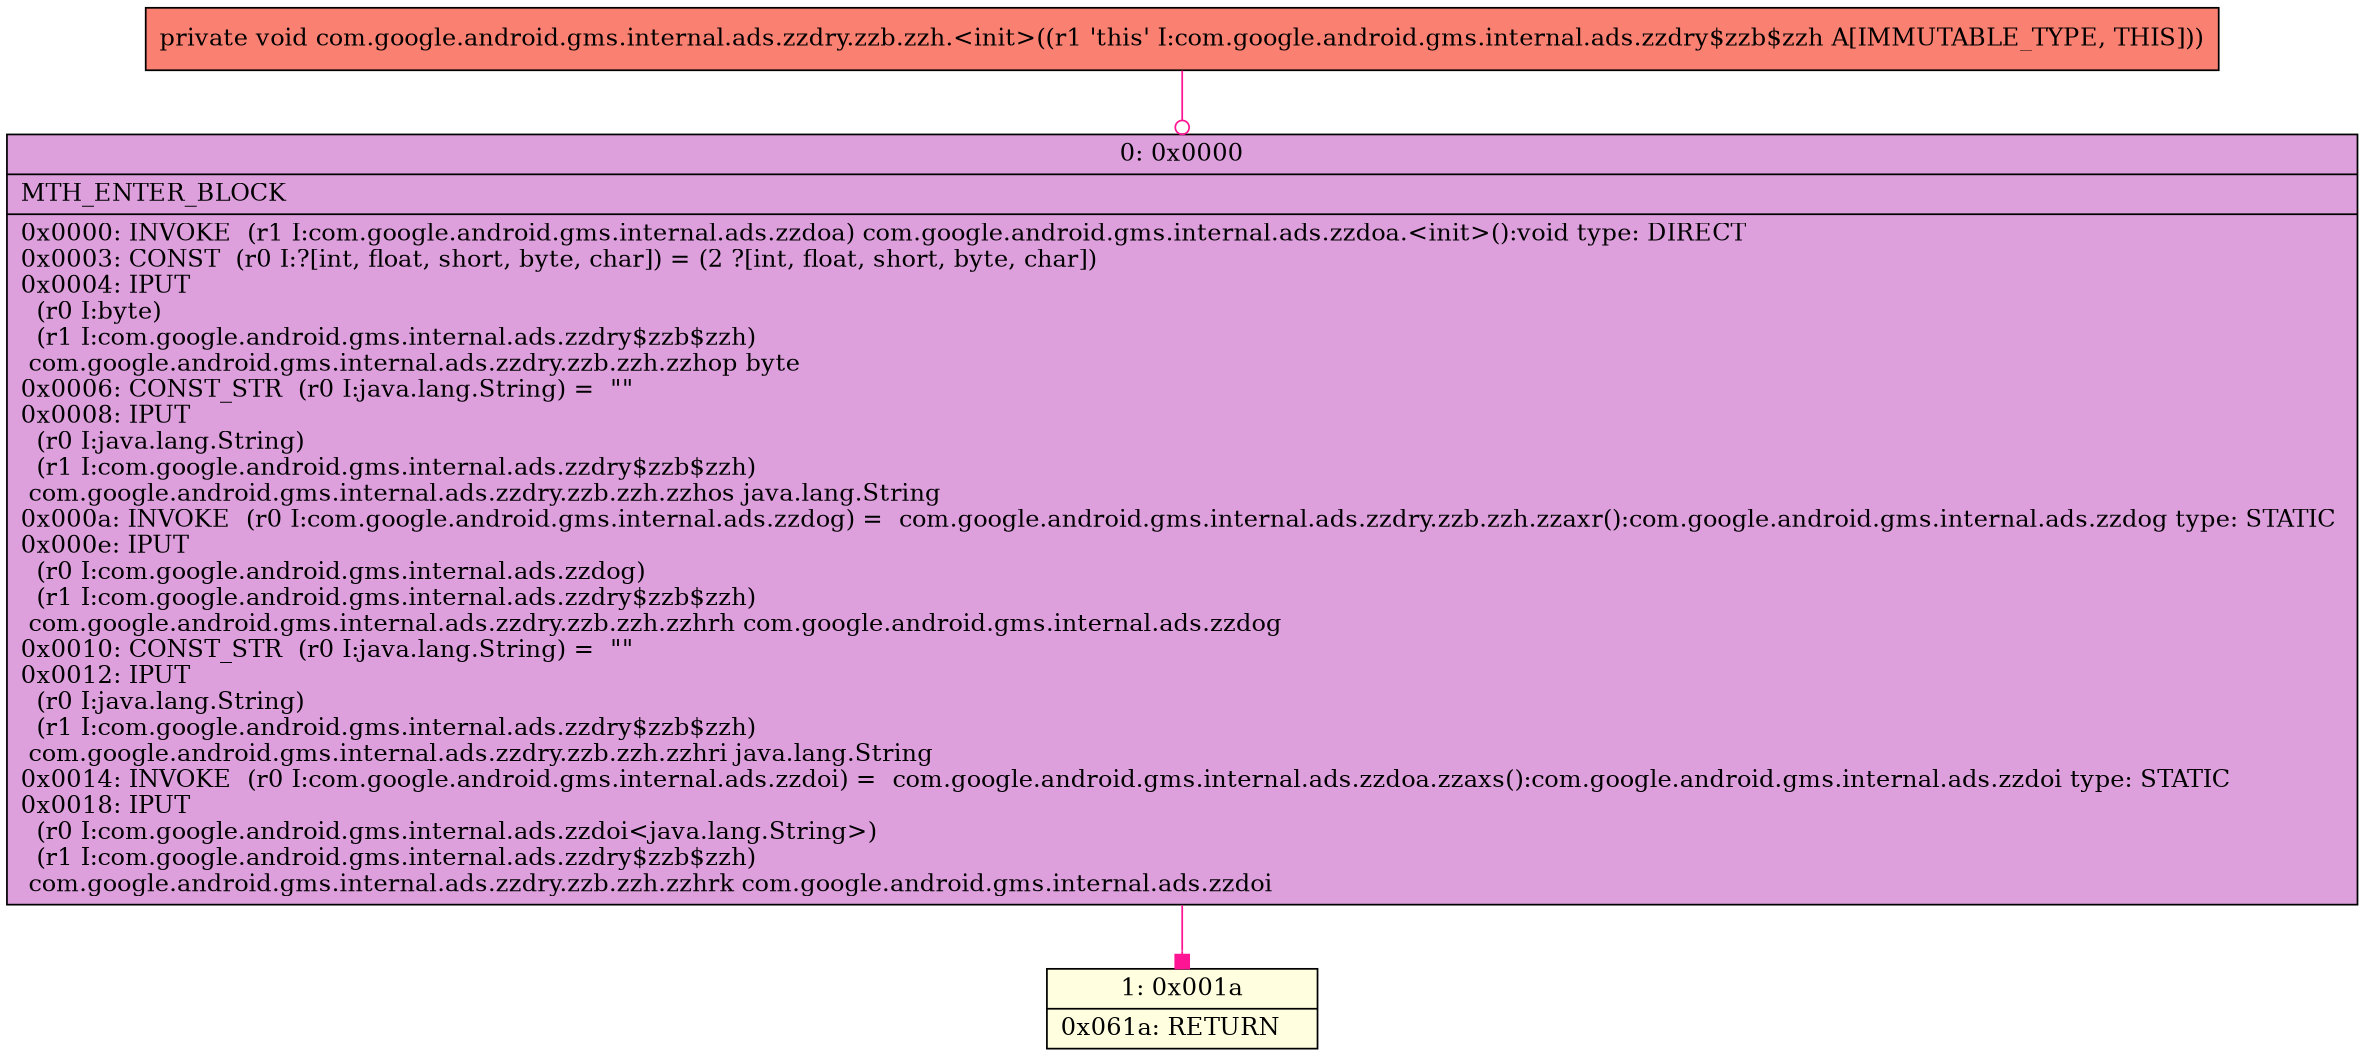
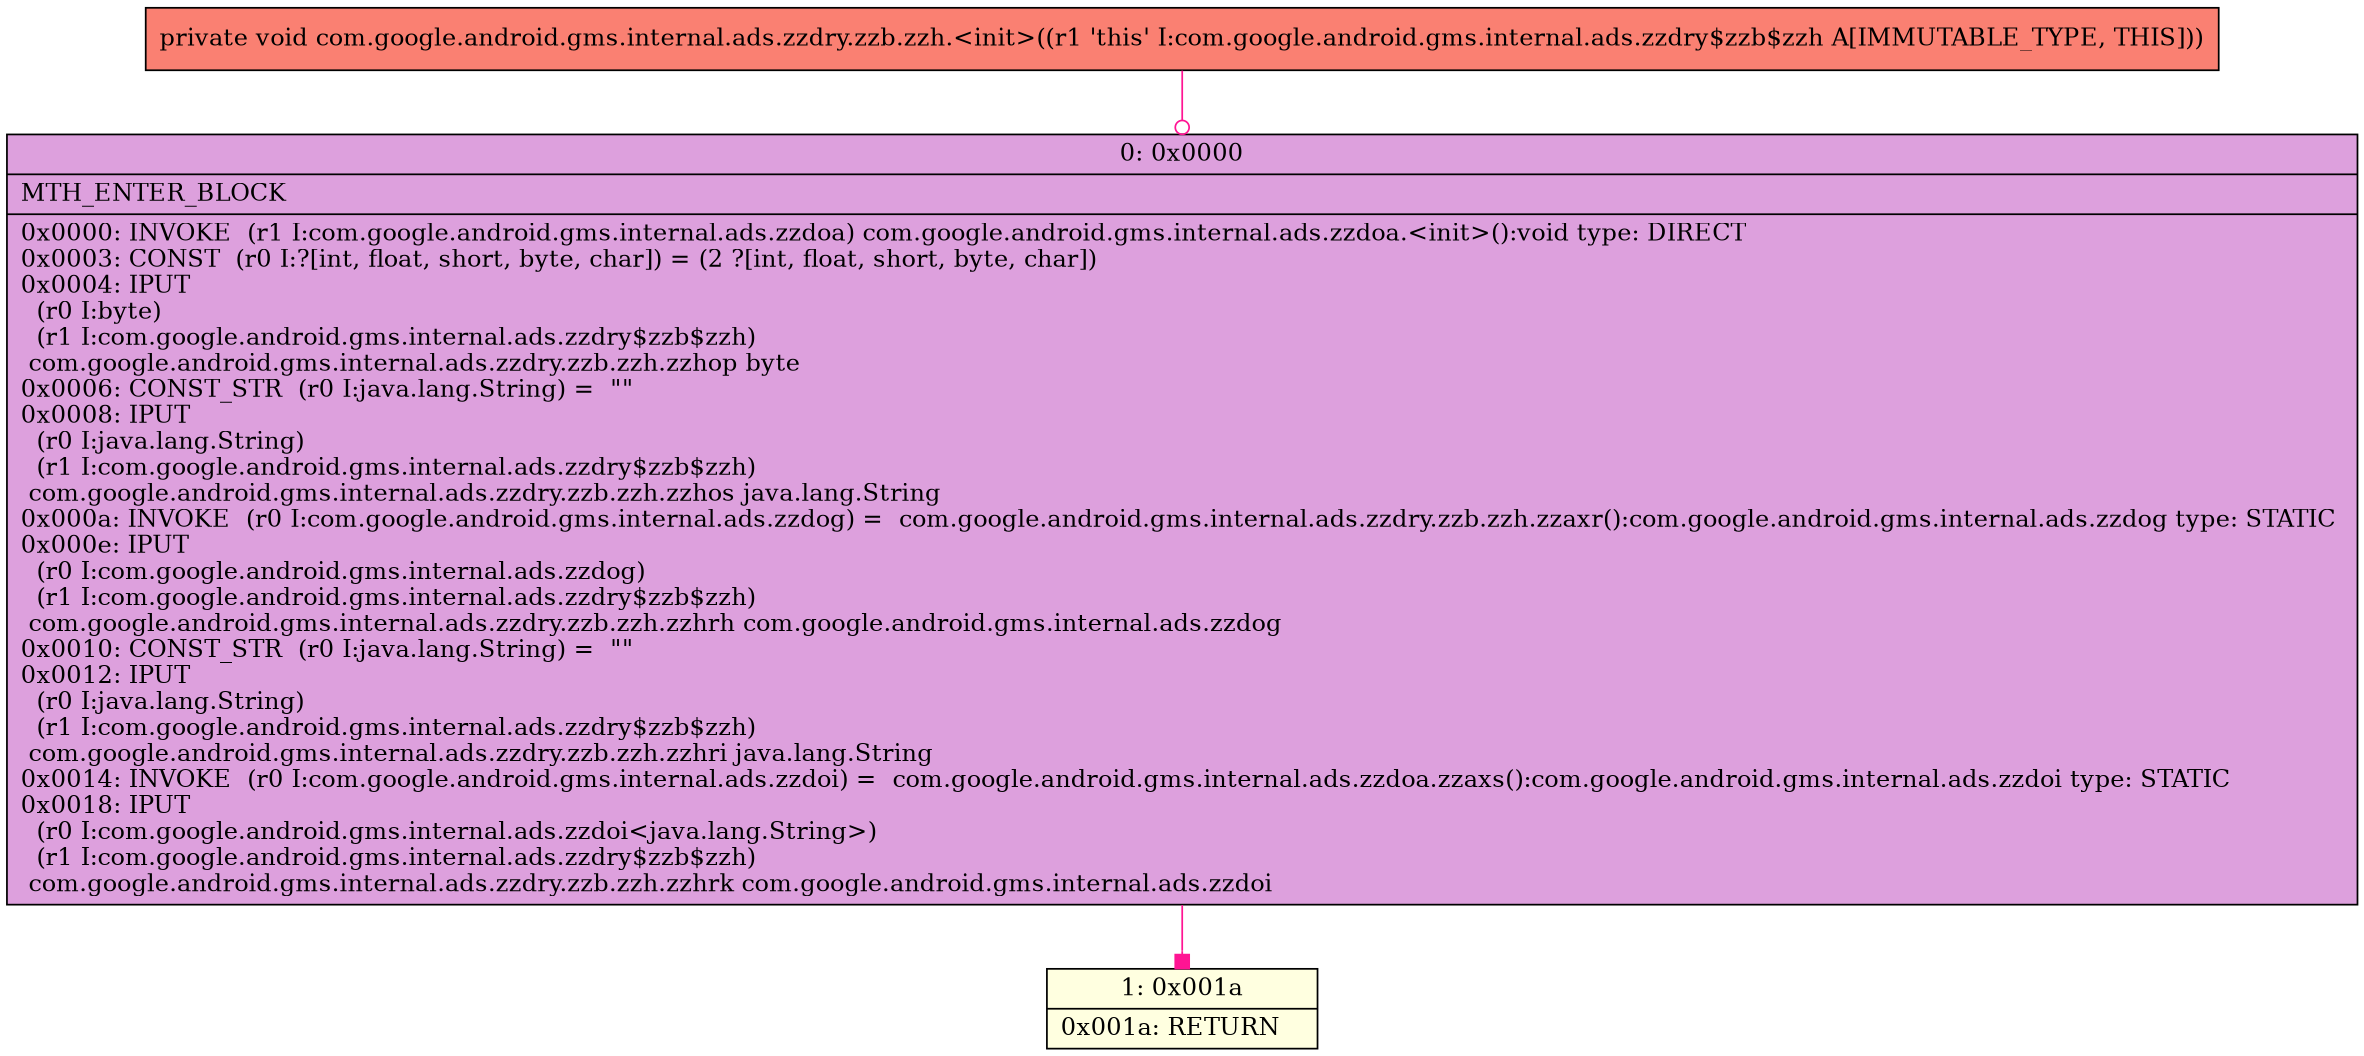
node "1: 0x001a": text "0x061a: RETURN" -> "0x001a: RETURN"
